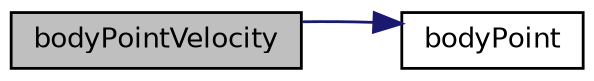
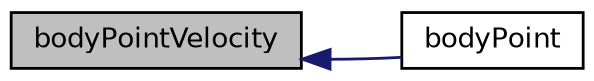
edge "bodyPointVelocity" -> "bodyPoint": reversed
